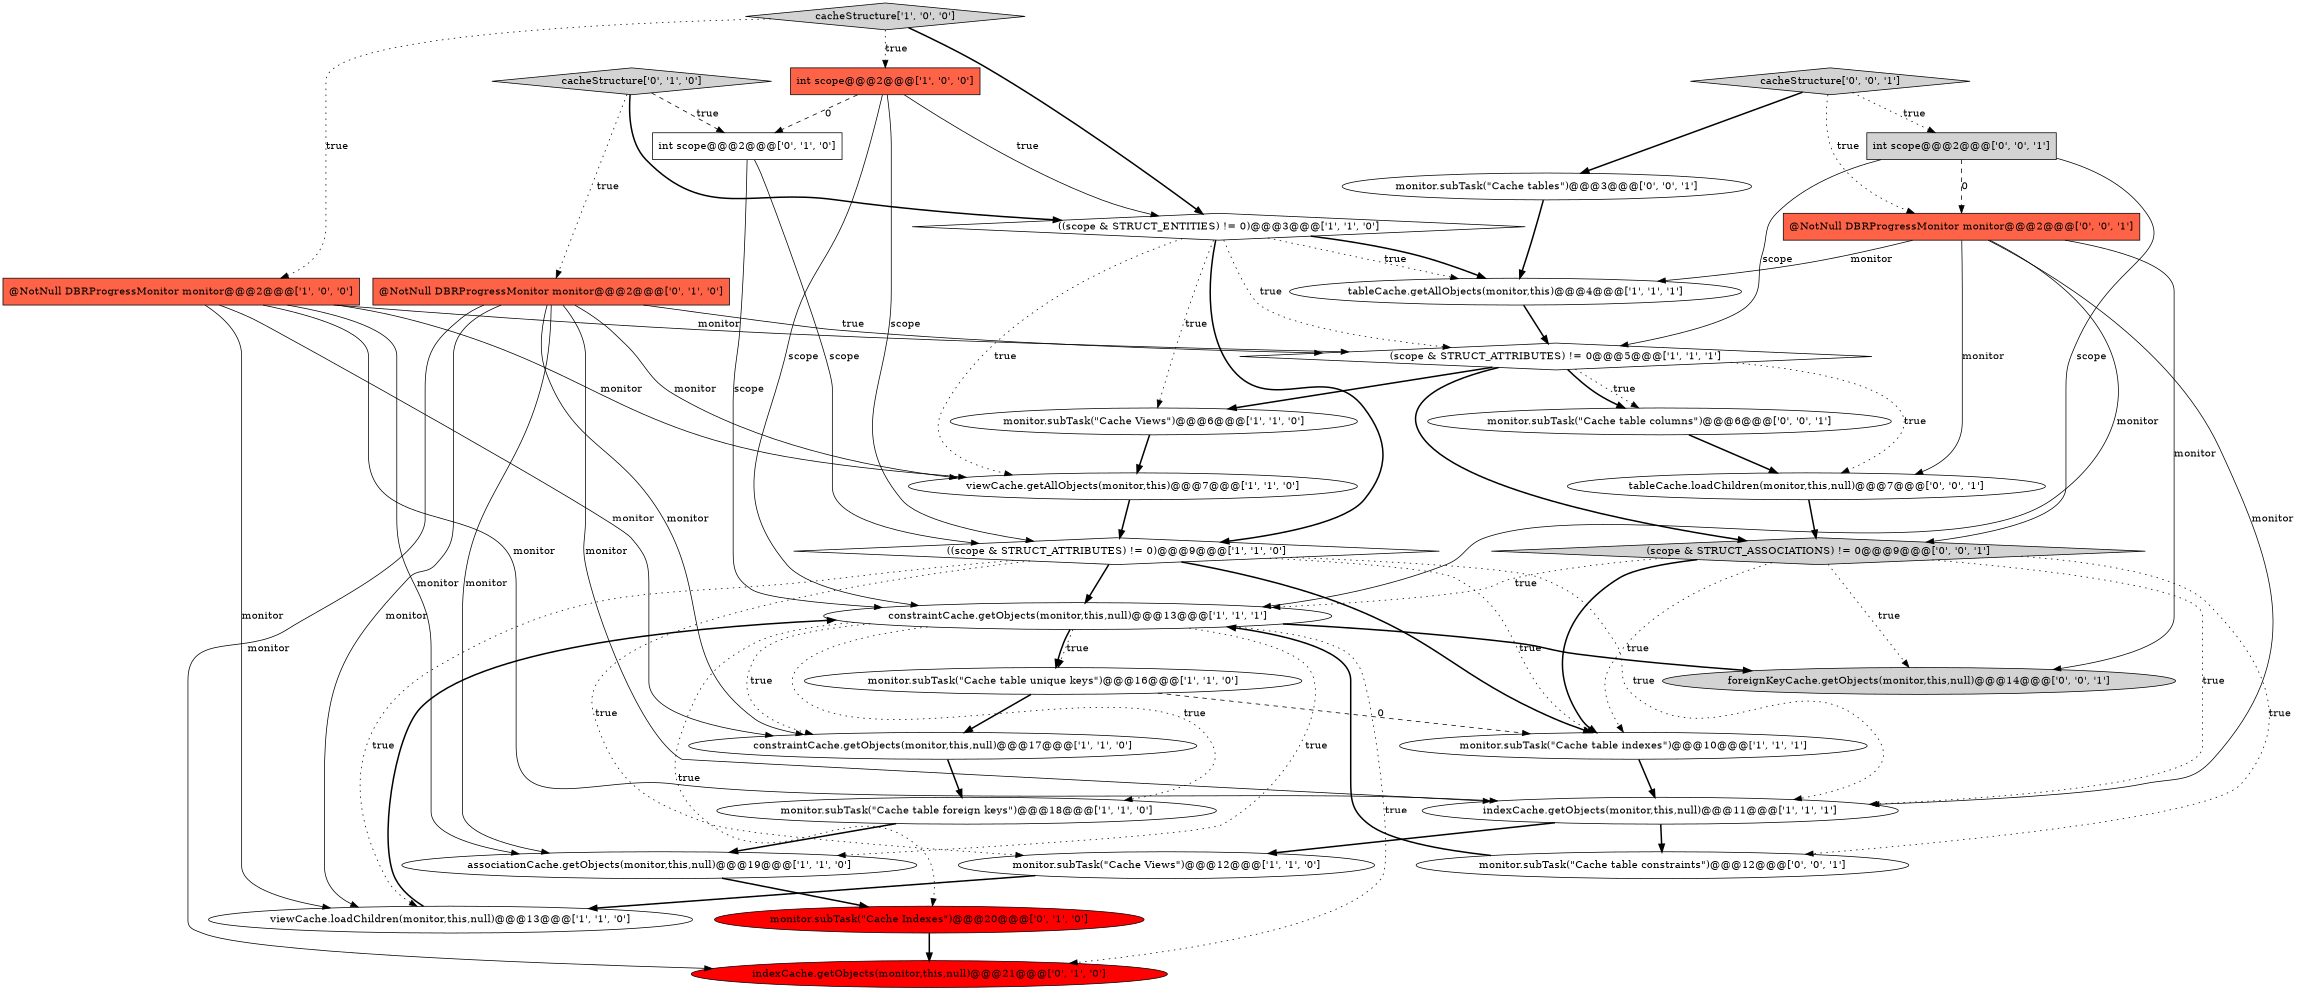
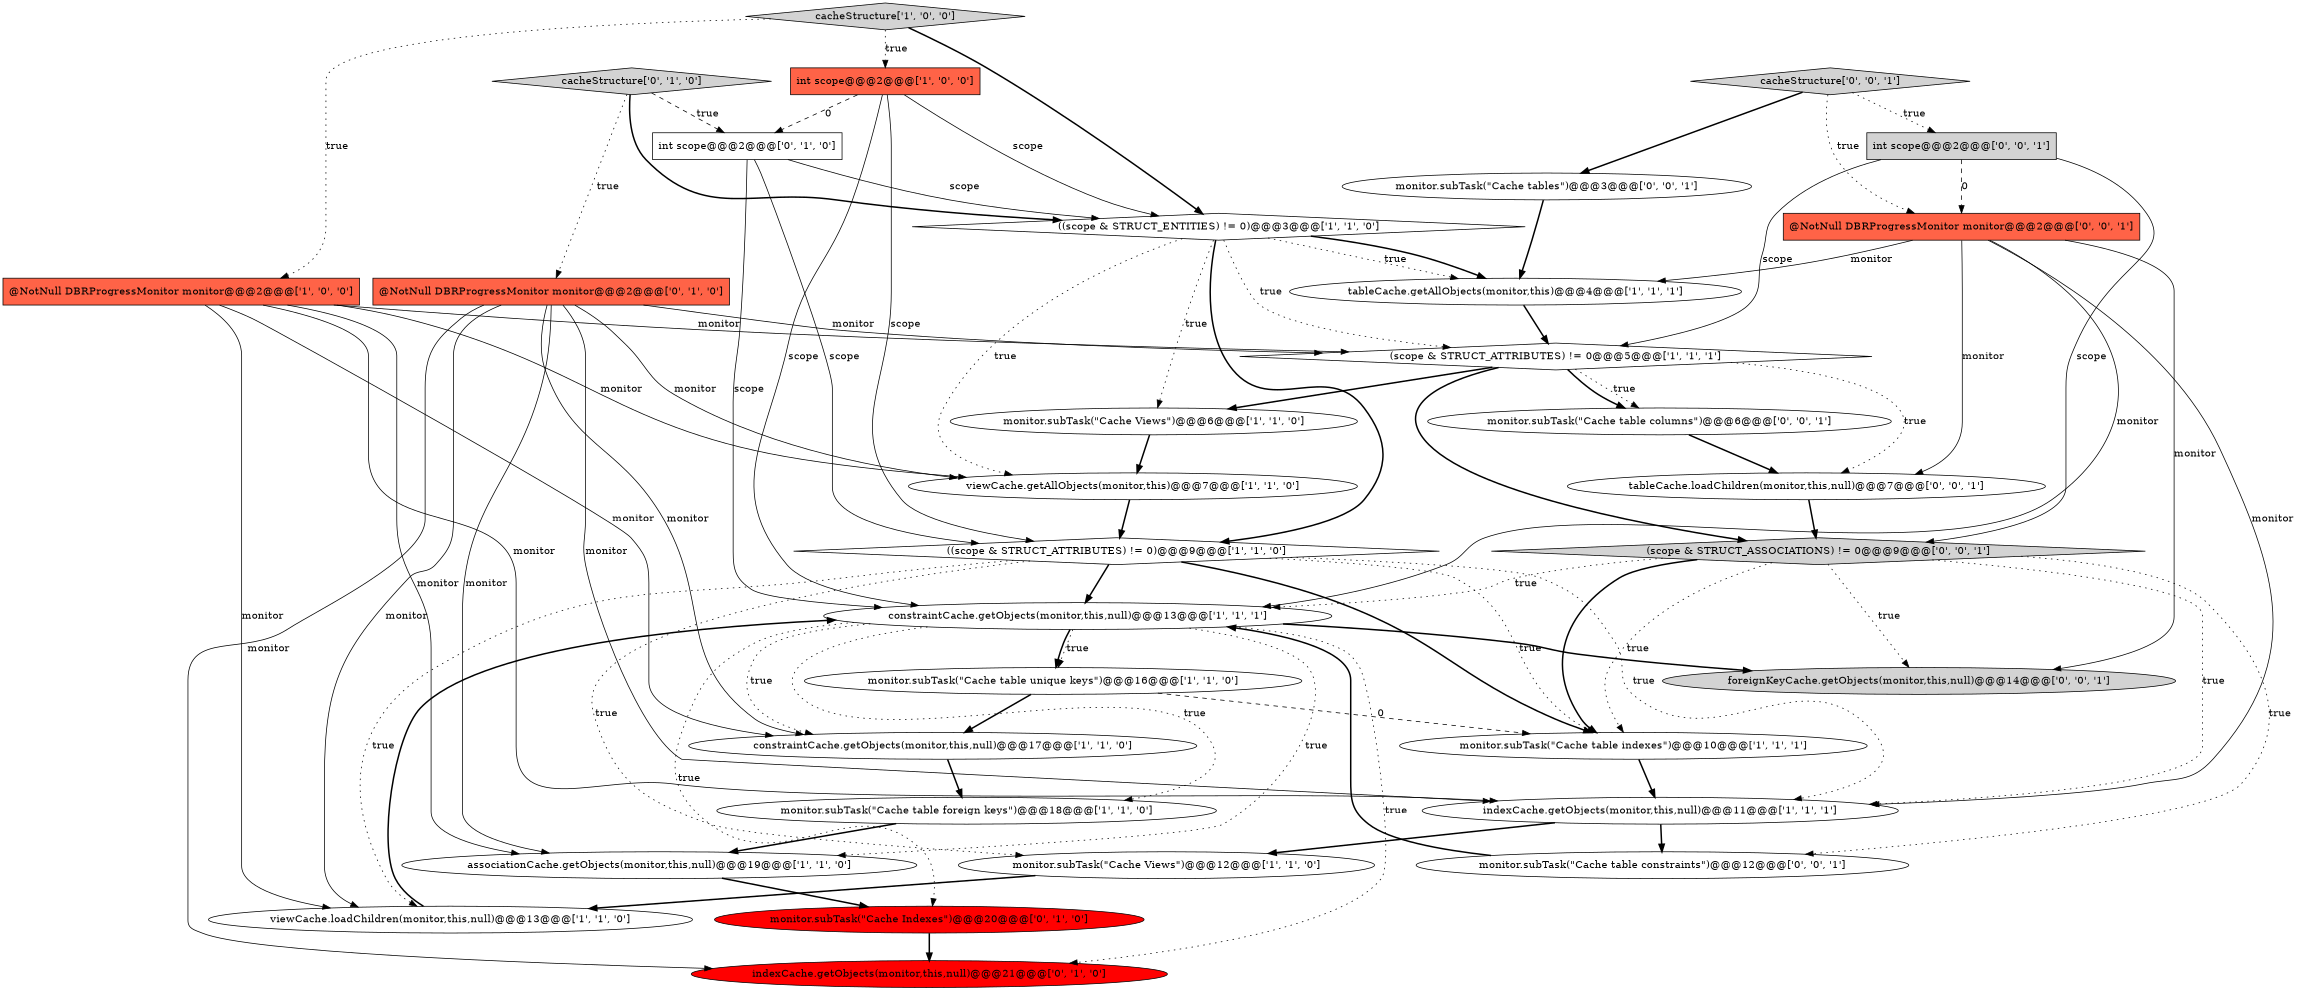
edge "int scope@@@2@@@['1', '0', '0']" -> "((scope & STRUCT_ENTITIES) != 0)@@@3@@@['1', '1', '0']": label "true" -> "scope"
edge "int scope@@@2@@@['0', '1', '0']" -> "((scope & STRUCT_ENTITIES) != 0)@@@3@@@['1', '1', '0']": added, label "scope"
edge "@NotNull DBRProgressMonitor monitor@@@2@@@['0', '1', '0']" -> "(scope & STRUCT_ATTRIBUTES) != 0@@@5@@@['1', '1', '1']": label "true" -> "monitor"
